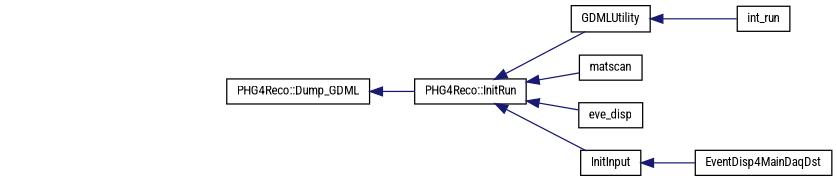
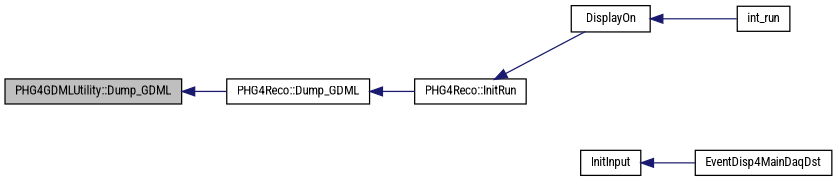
node "GDMLUtility": label "GDMLUtility" -> "DisplayOn"
node "matscan": removed
node "PHG4GDMLUtility::Dump_GDML": added
node "eve_disp": removed
edge "InitInput" -> "PHG4Reco::InitRun": removed
